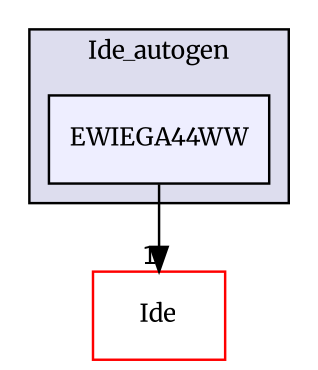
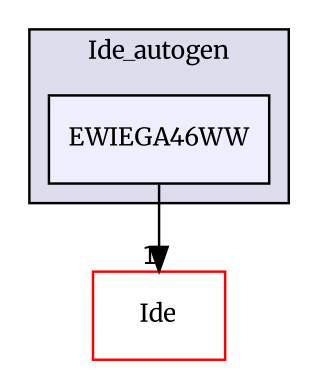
node "EWIEGA44WW": label "EWIEGA44WW" -> "EWIEGA46WW"
